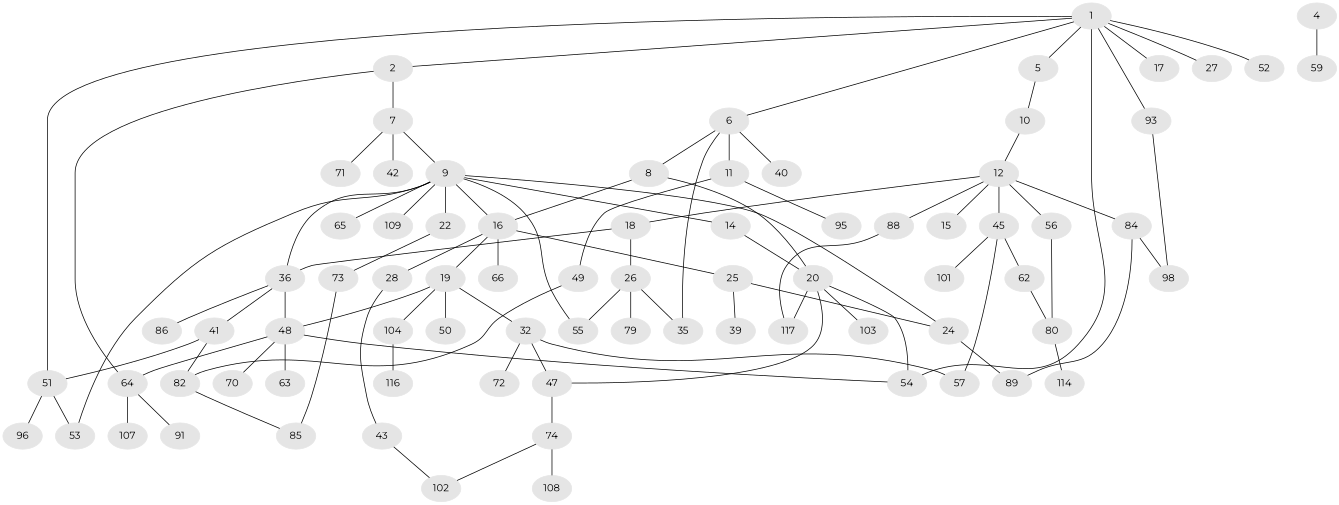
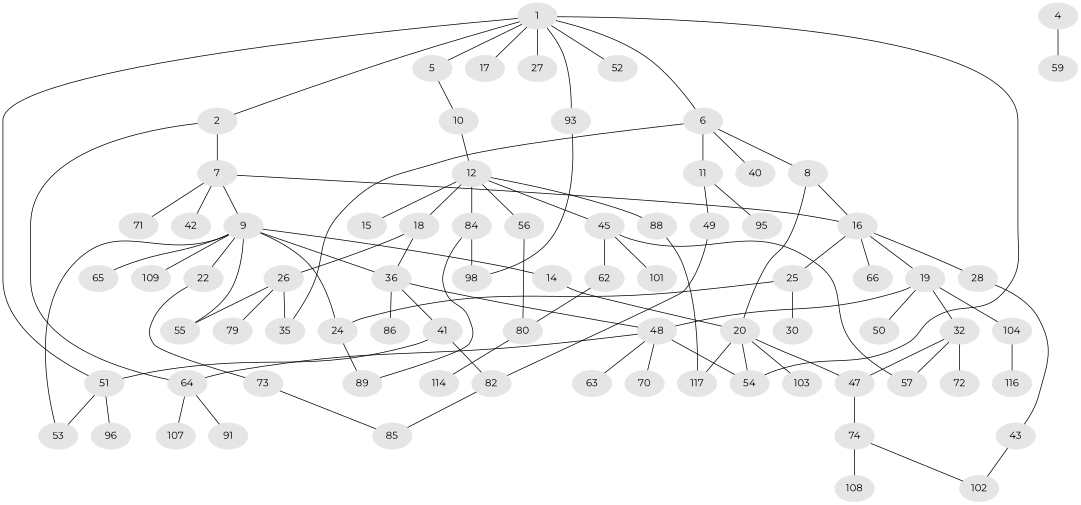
edge "9" -- "16": now "7" -- "16"
node "39": label "39" -> "30"
